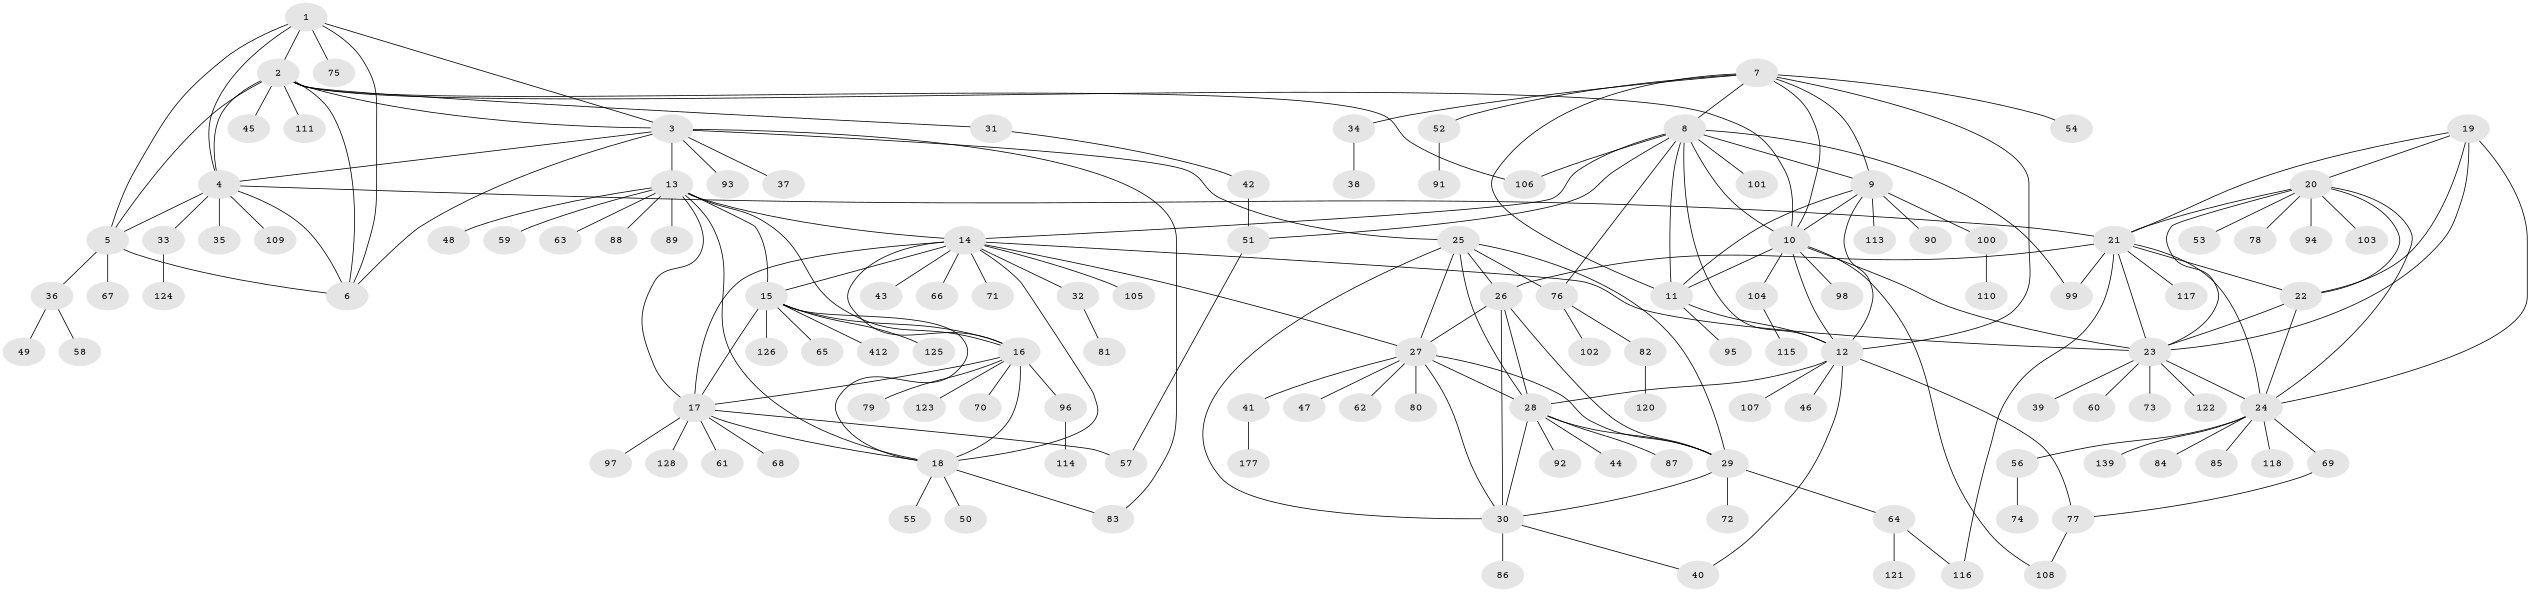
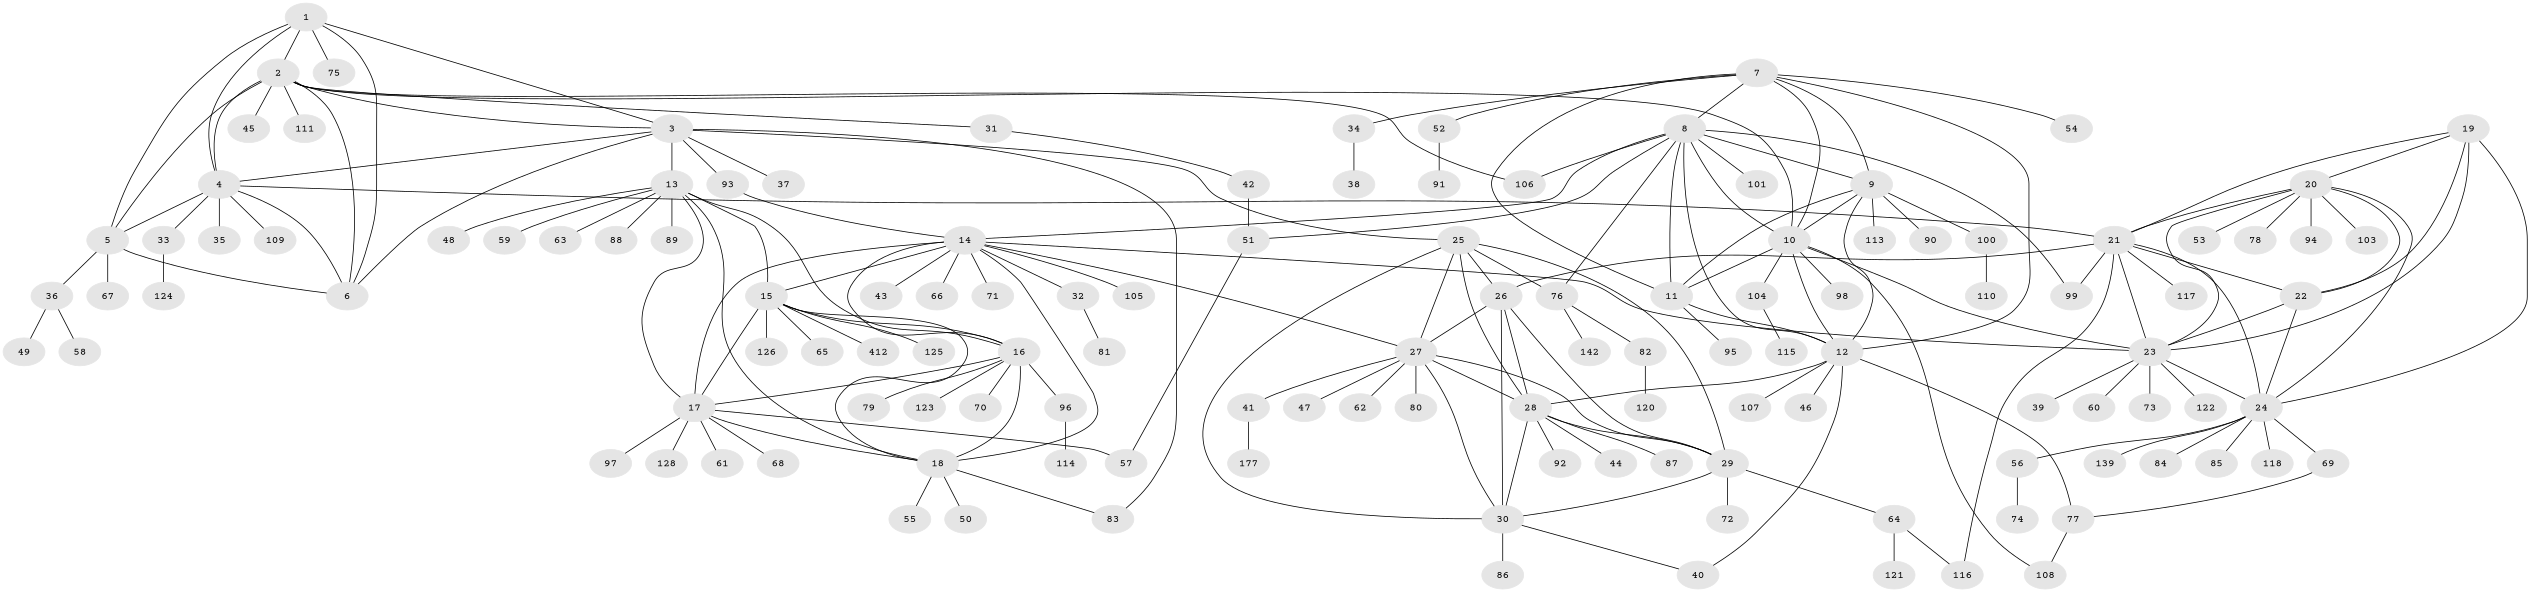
edge "13" -- "14": now "93" -- "14"
node "102": label "102" -> "142"
